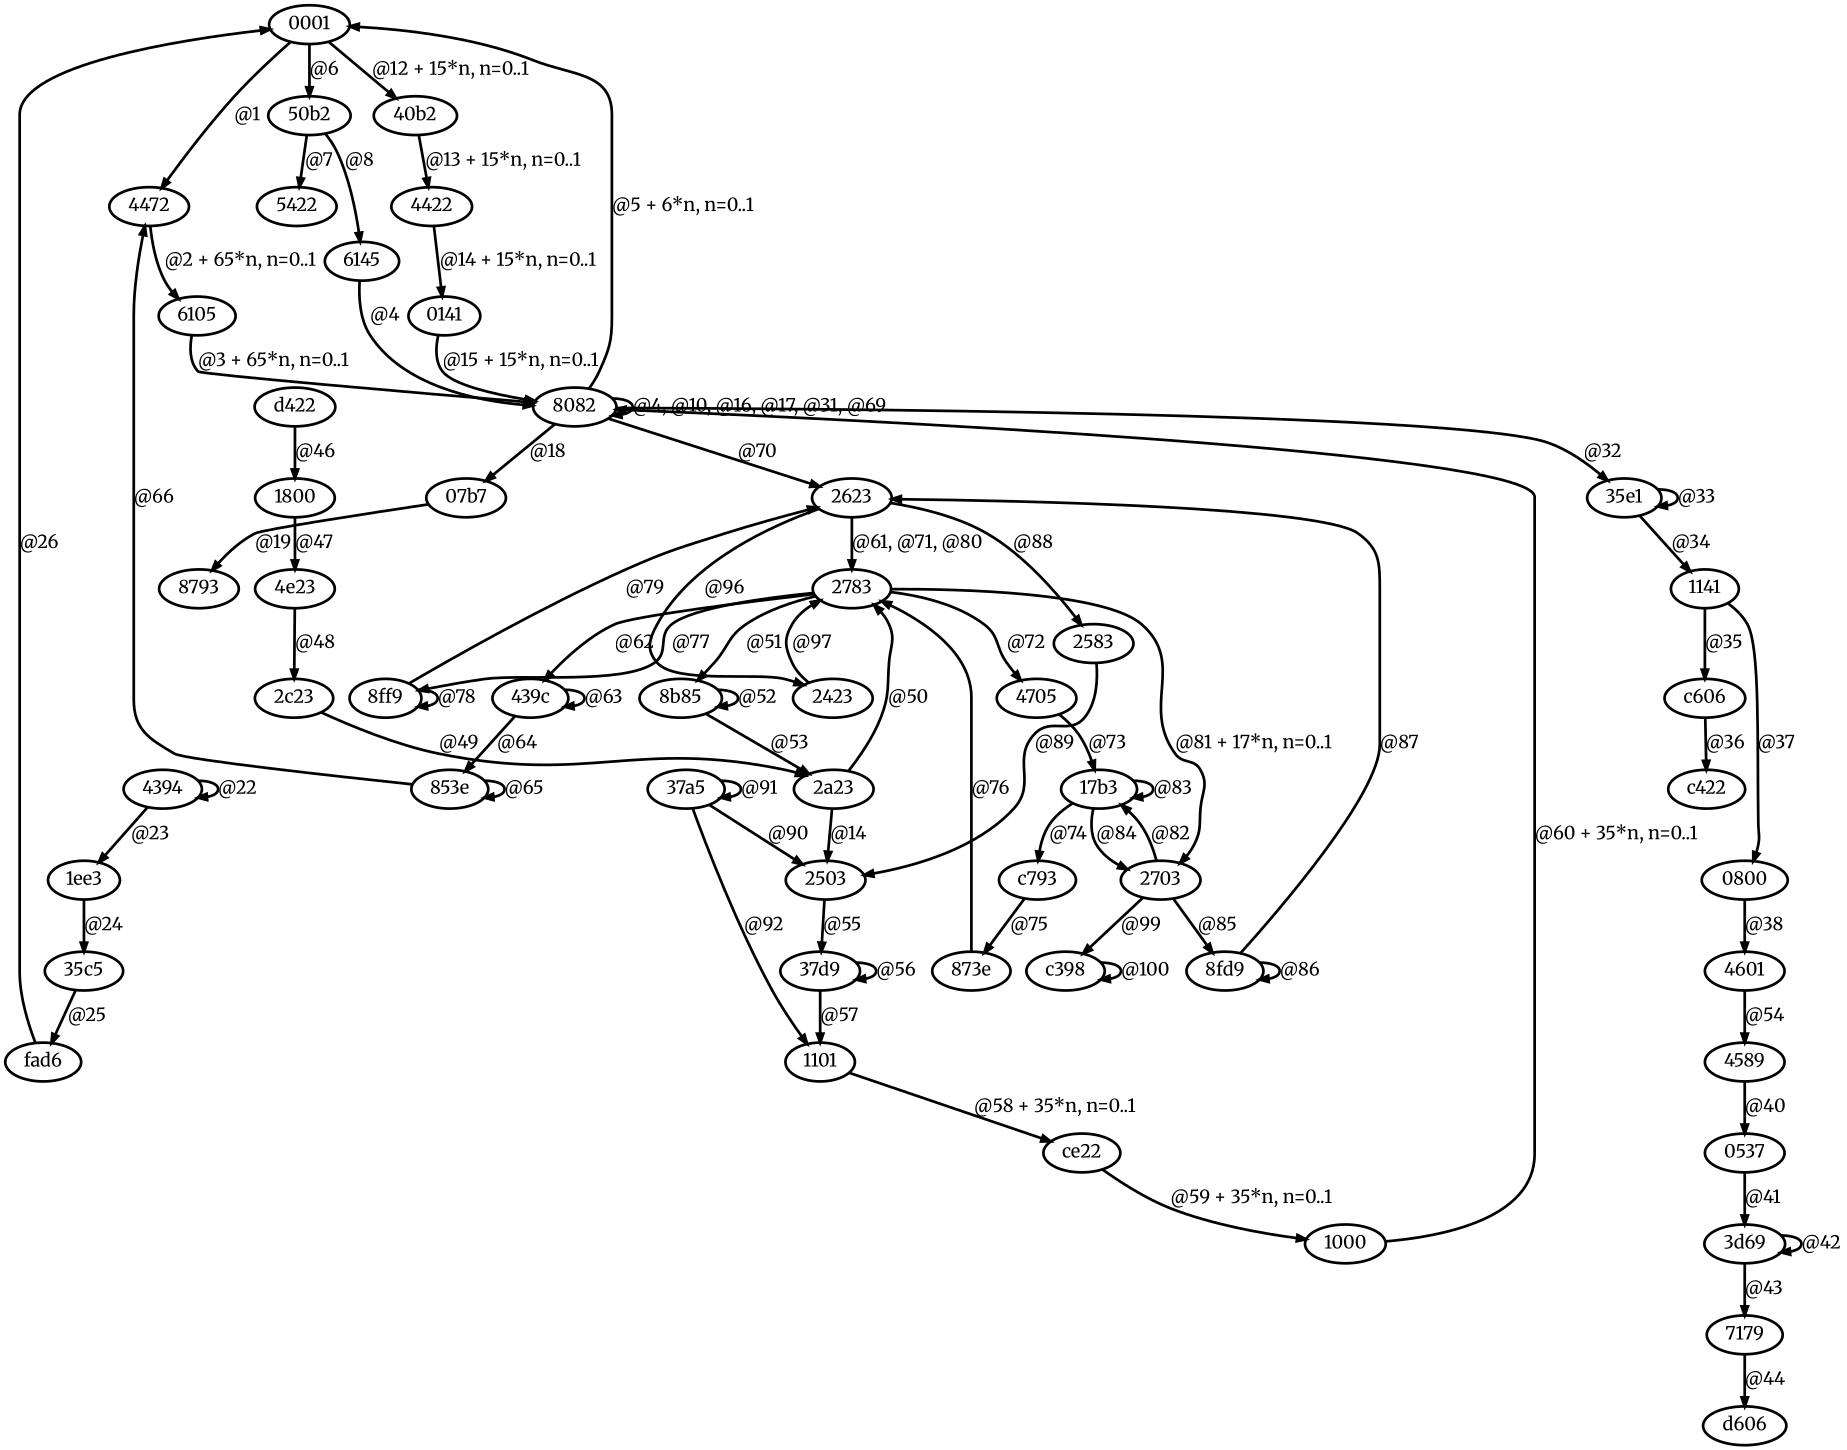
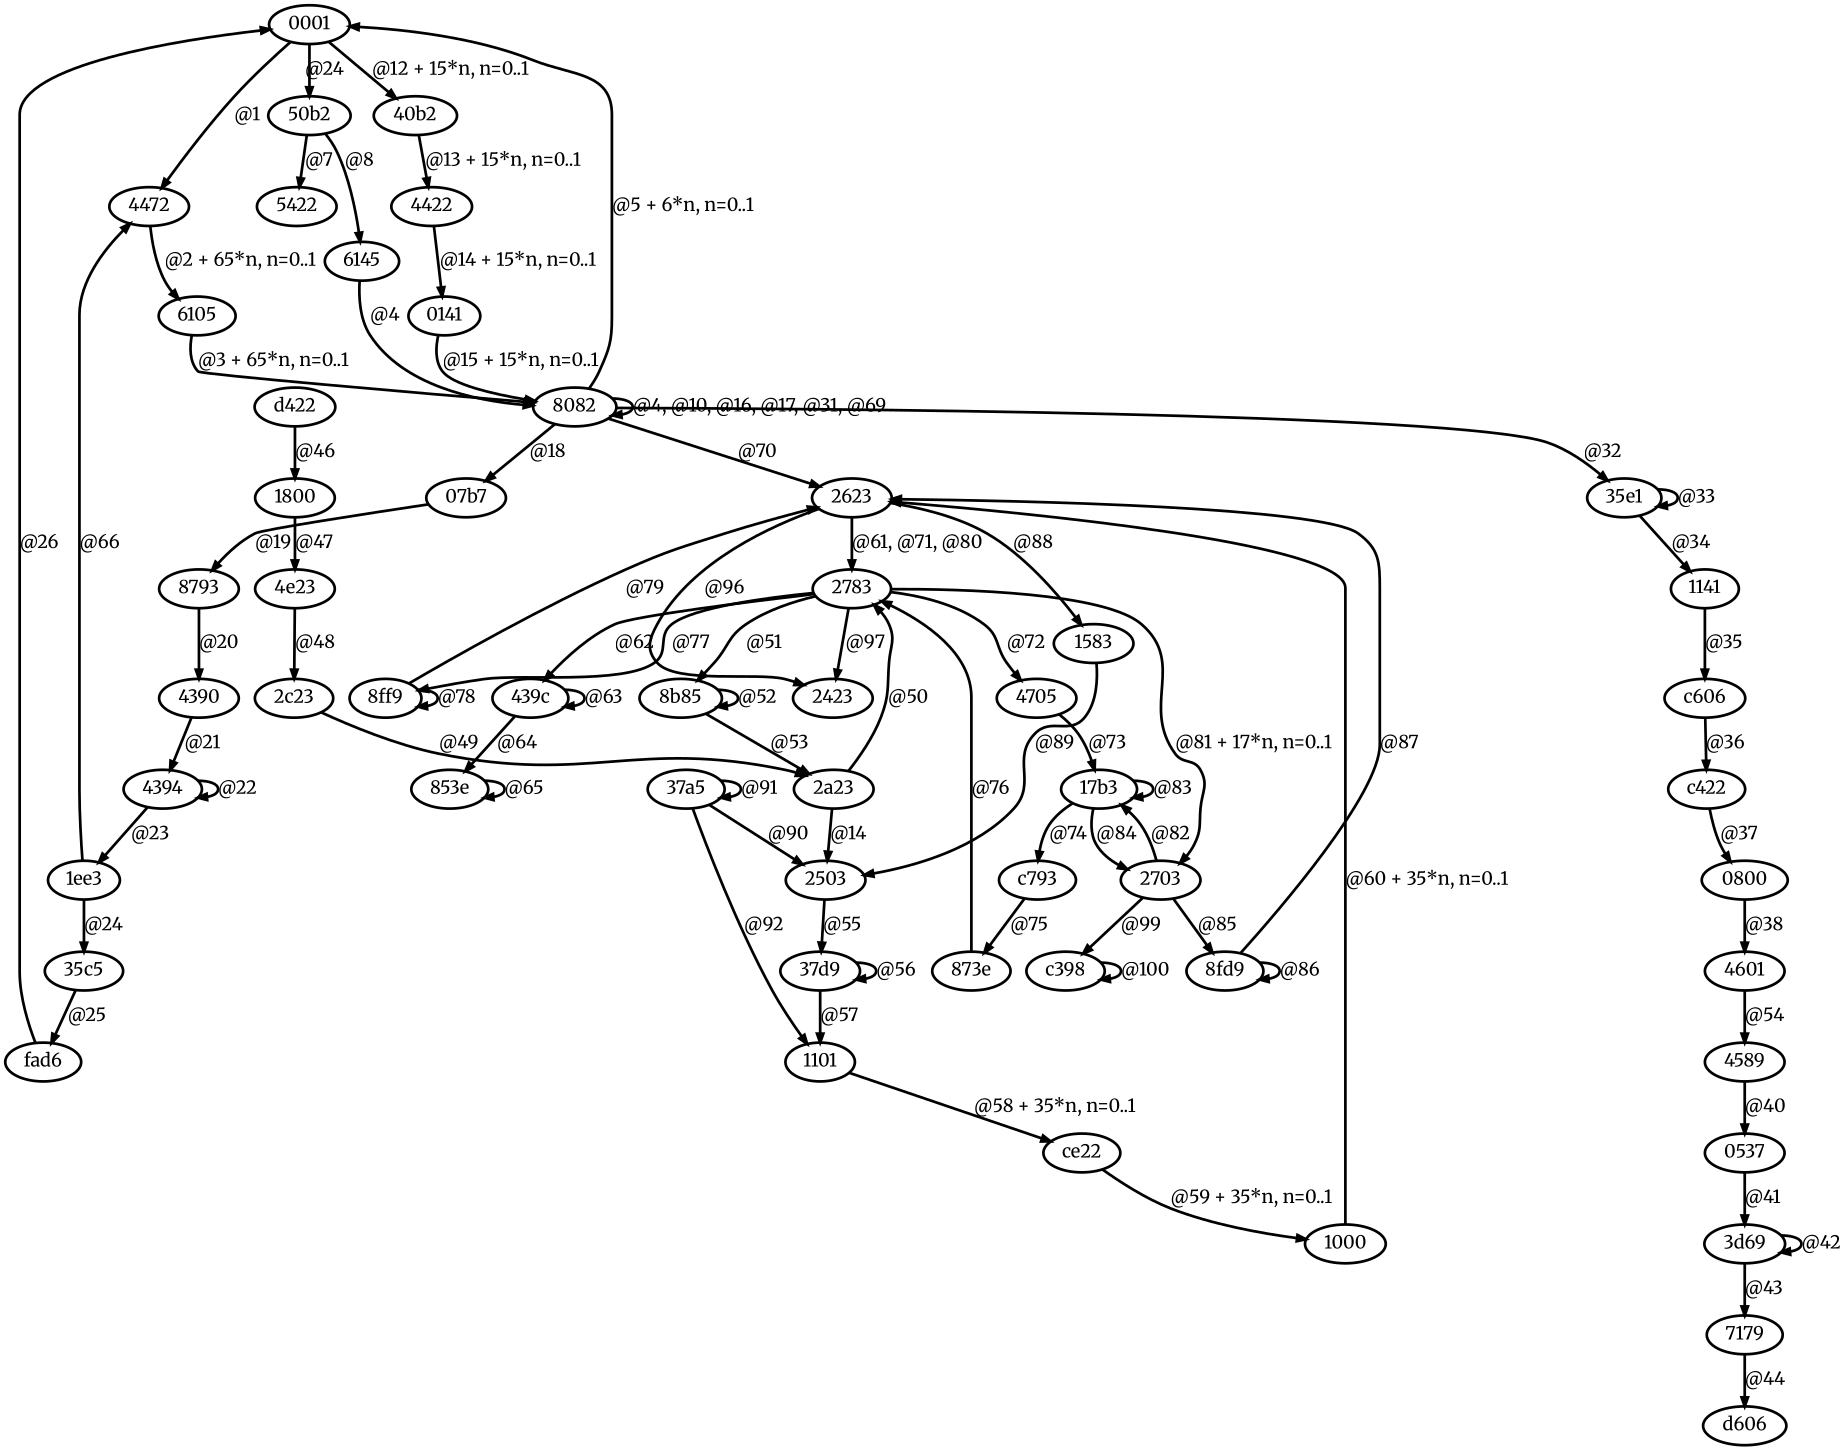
edge "0001" -> "50b2": label "@6" -> "@24"
edge "1000" -> "8082": now "1000" -> "2623"
edge "853e" -> "4472": now "1ee3" -> "4472"
edge "2423" -> "2783": reversed
node "2583": label "2583" -> "1583"
node "4390": added
edge "1141" -> "0800": now "c422" -> "0800"
